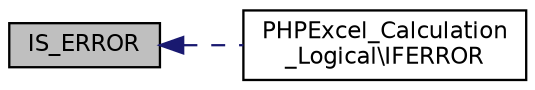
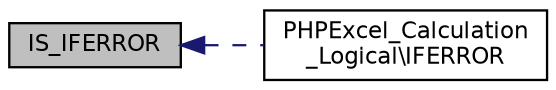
node "IS_ERROR": label "IS_ERROR" -> "IS_IFERROR"
